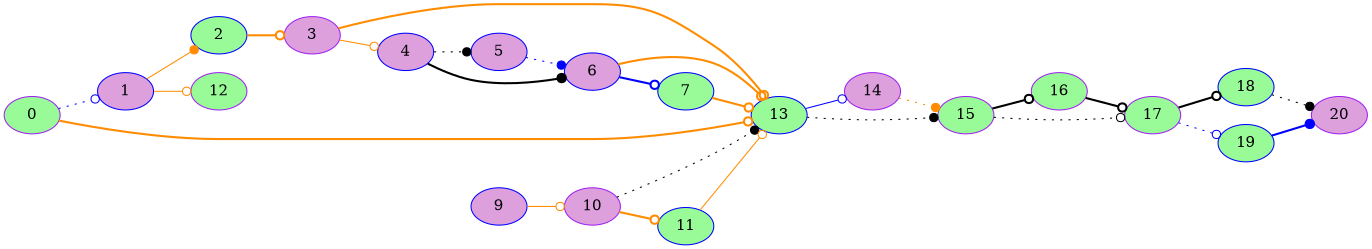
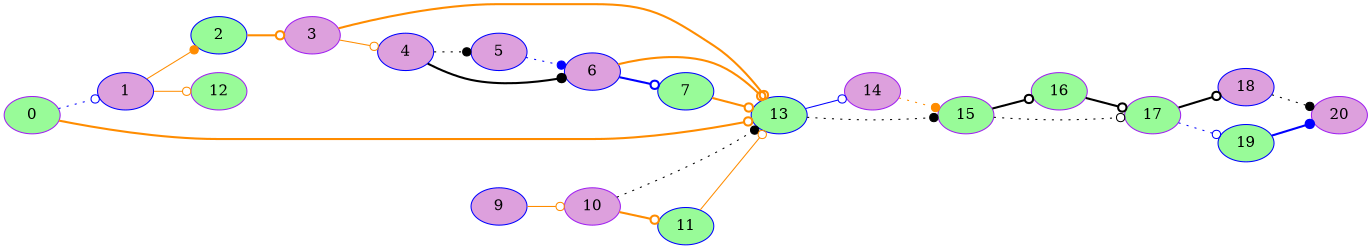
node "18": fillcolor palegreen -> plum
